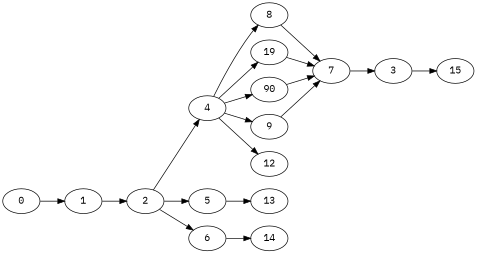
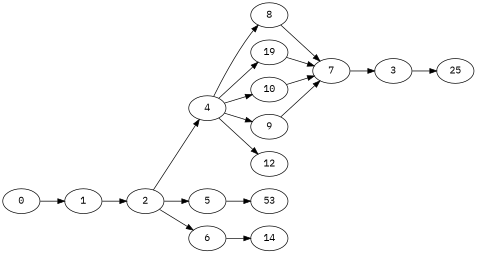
node "15": label "15" -> "25"
node "90": label "90" -> "10"
node "13": label "13" -> "53"
